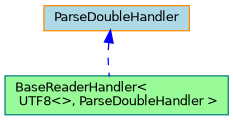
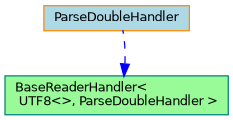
edge "BaseReaderHandler< UTF8<>, ParseDoubleHandler >" -> "ParseDoubleHandler": reversed
